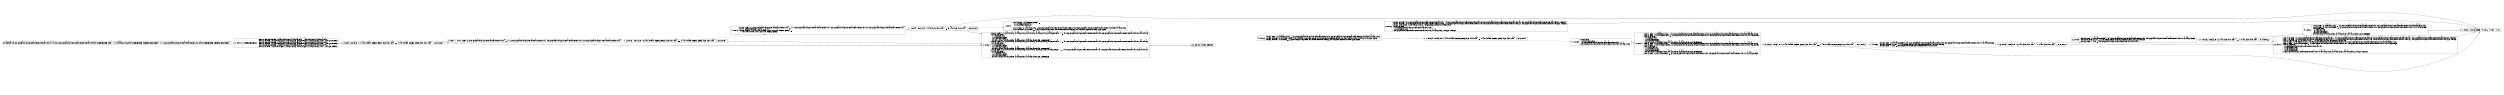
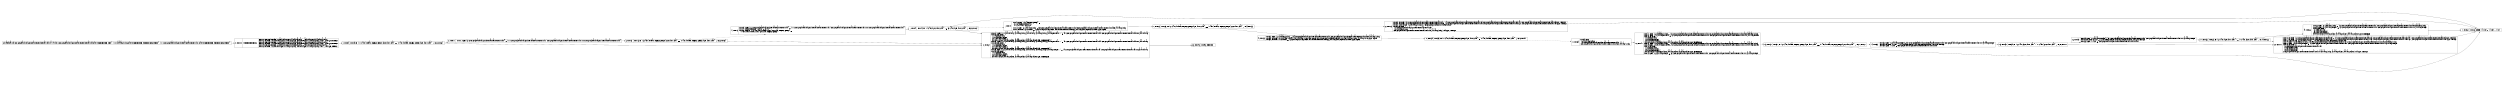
node "7: 0x0023": added
node "20: 0x0070": text "0x007e: METHOD" -> "0x007e: INVOKE"
node "12: 0x0041": text "(r1 I:java.type.Map)" -> "(r1 I:java.util.Map)"
